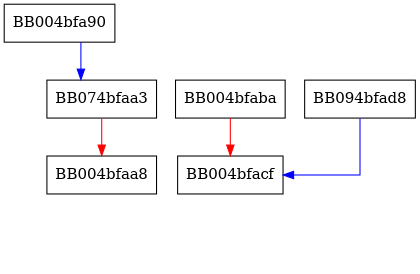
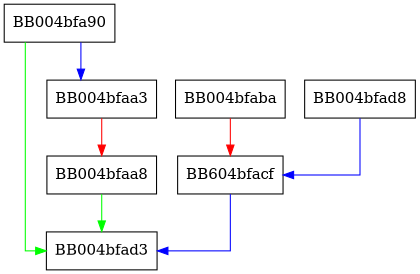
node "BB074bfaa3": label "BB074bfaa3" -> "BB004bfaa3"
node "BB094bfad8": label "BB094bfad8" -> "BB004bfad8"
node "BB004bfacf": label "BB004bfacf" -> "BB604bfacf"
node "BB004bfad3": added
